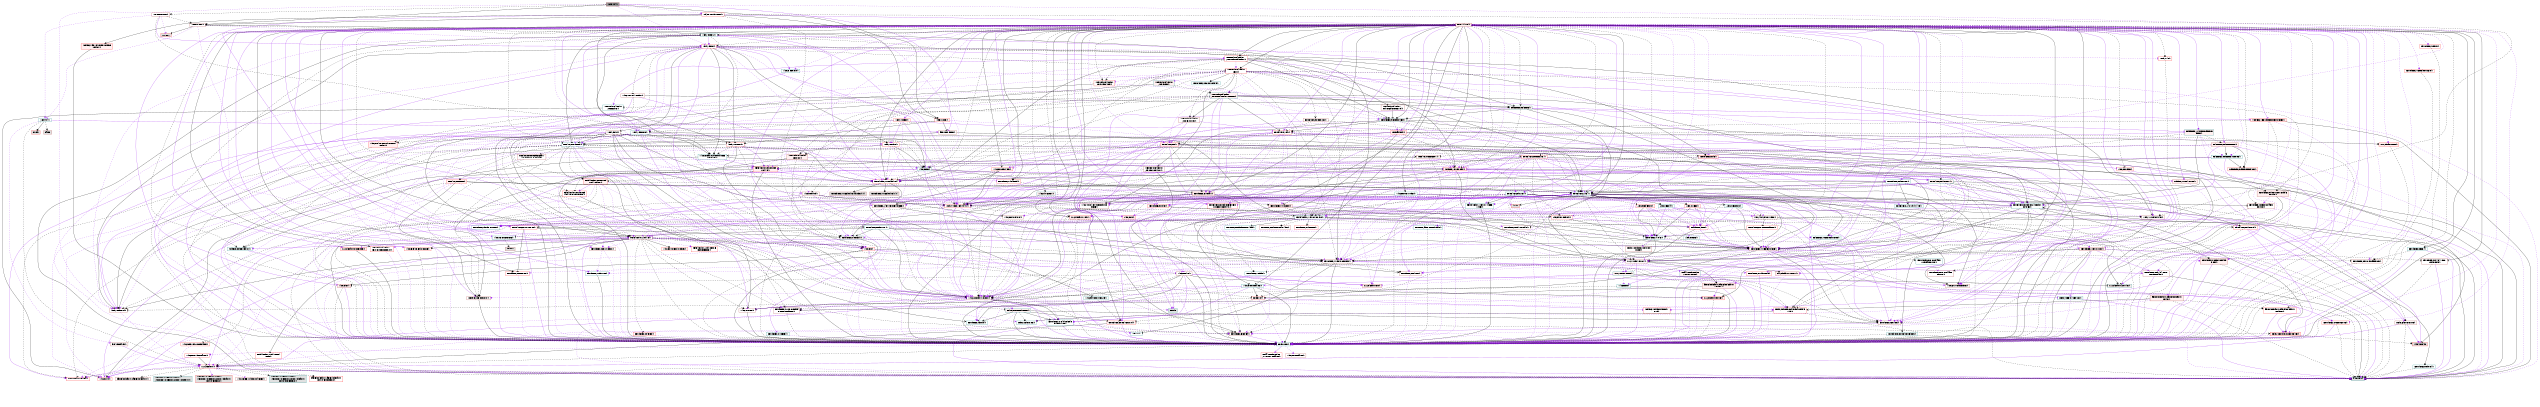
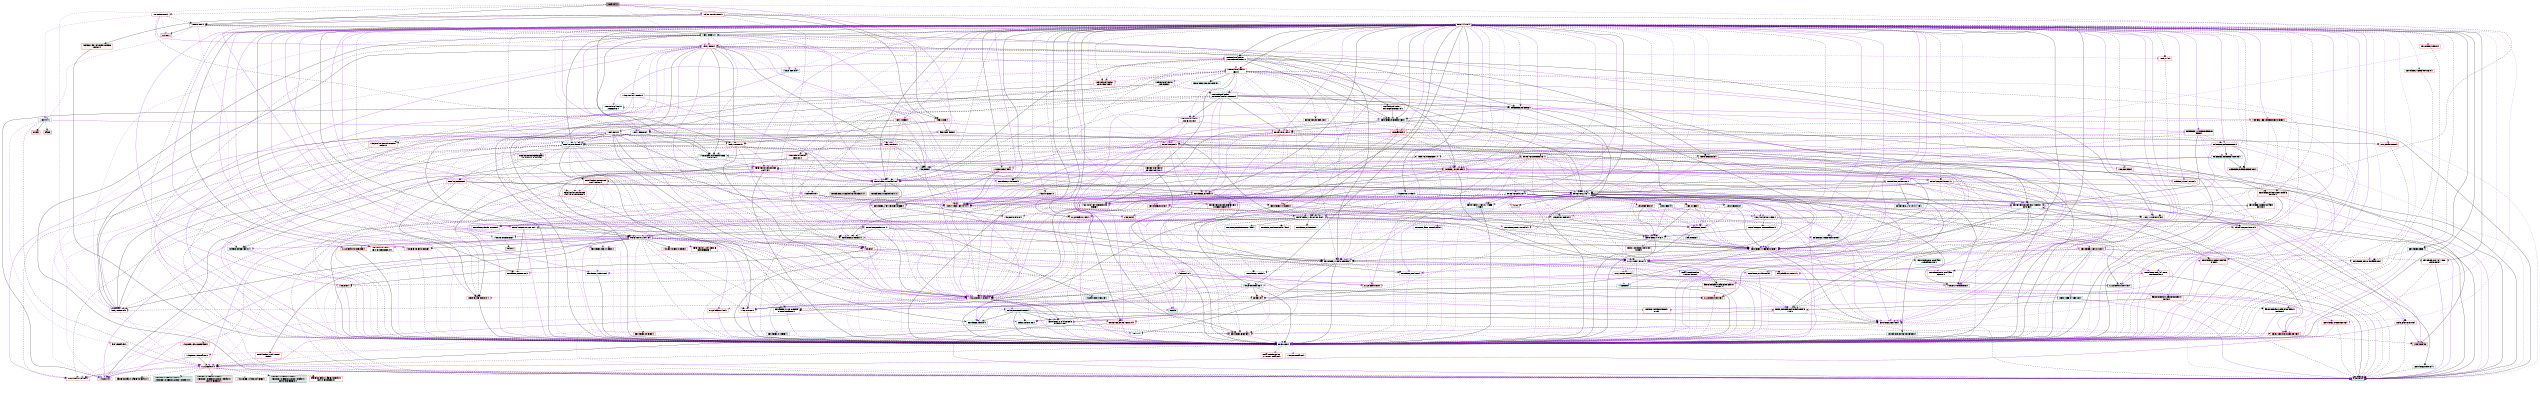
edge "Math/IntRect.h" -> "Math/MathFwd.h": color purple -> black
edge "Serialization/Structured Archive.h" -> "Templates/UniqueObj.h": arrowhead tee -> vee
edge "Templates/MemoryOps.h" -> "HAL/UnrealMemory.h": color black -> purple
node "HAL/PlatformMisc.h": added
